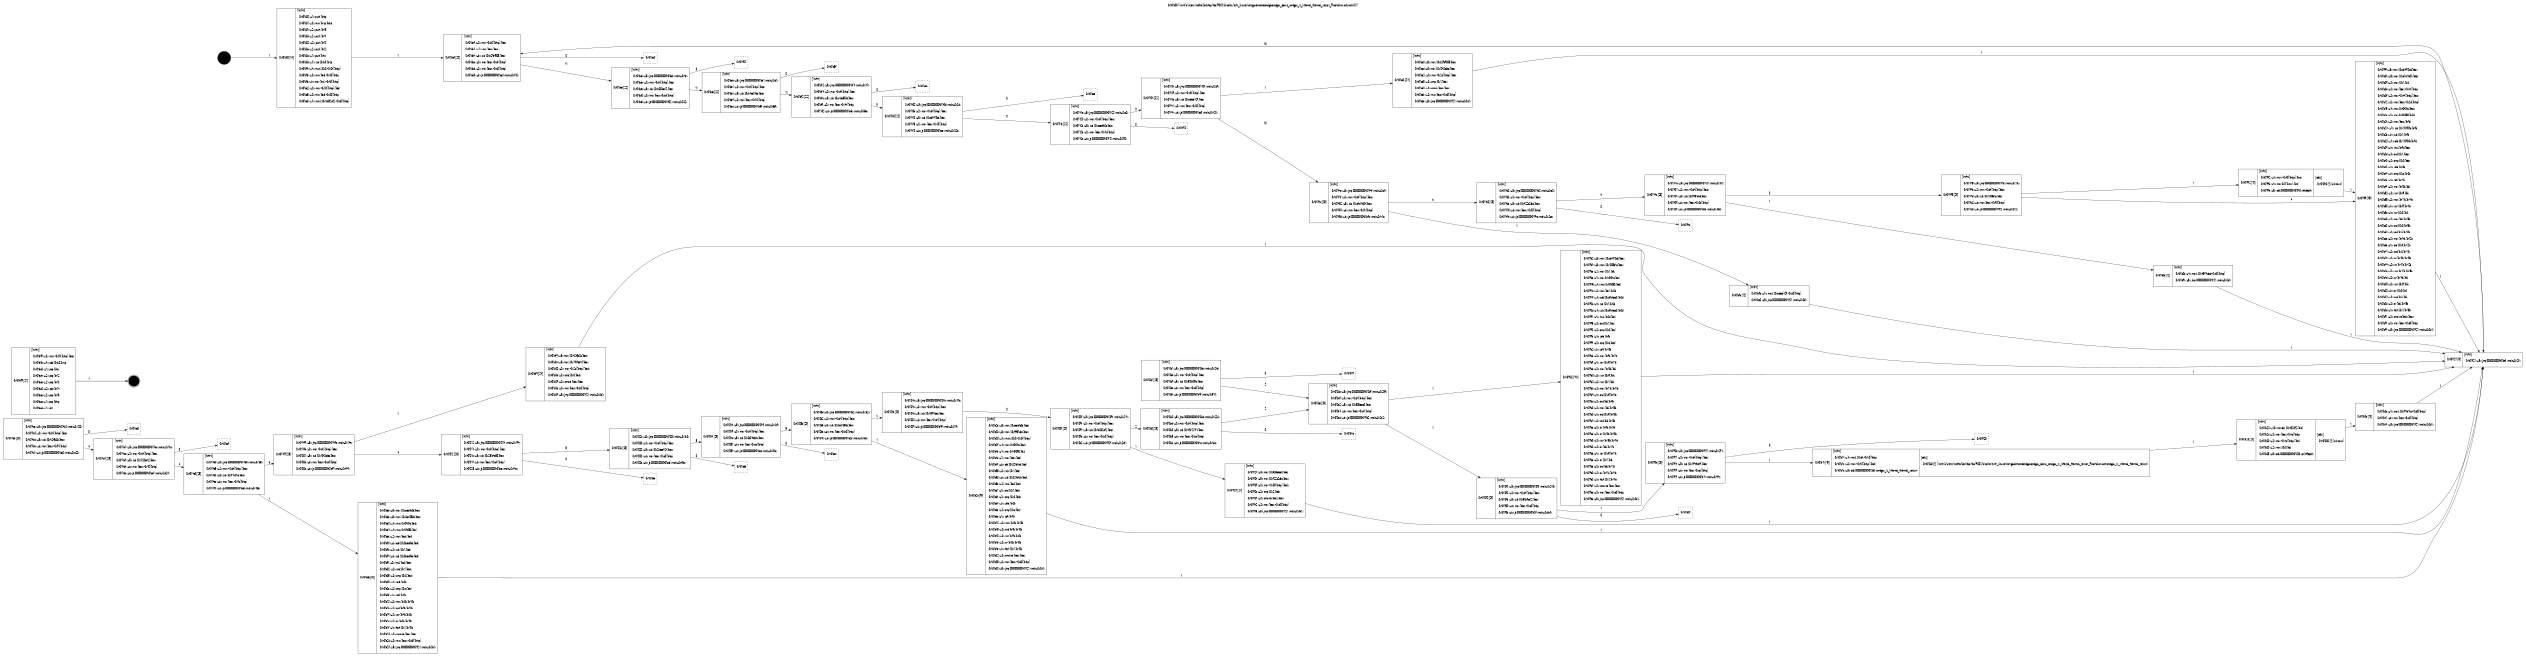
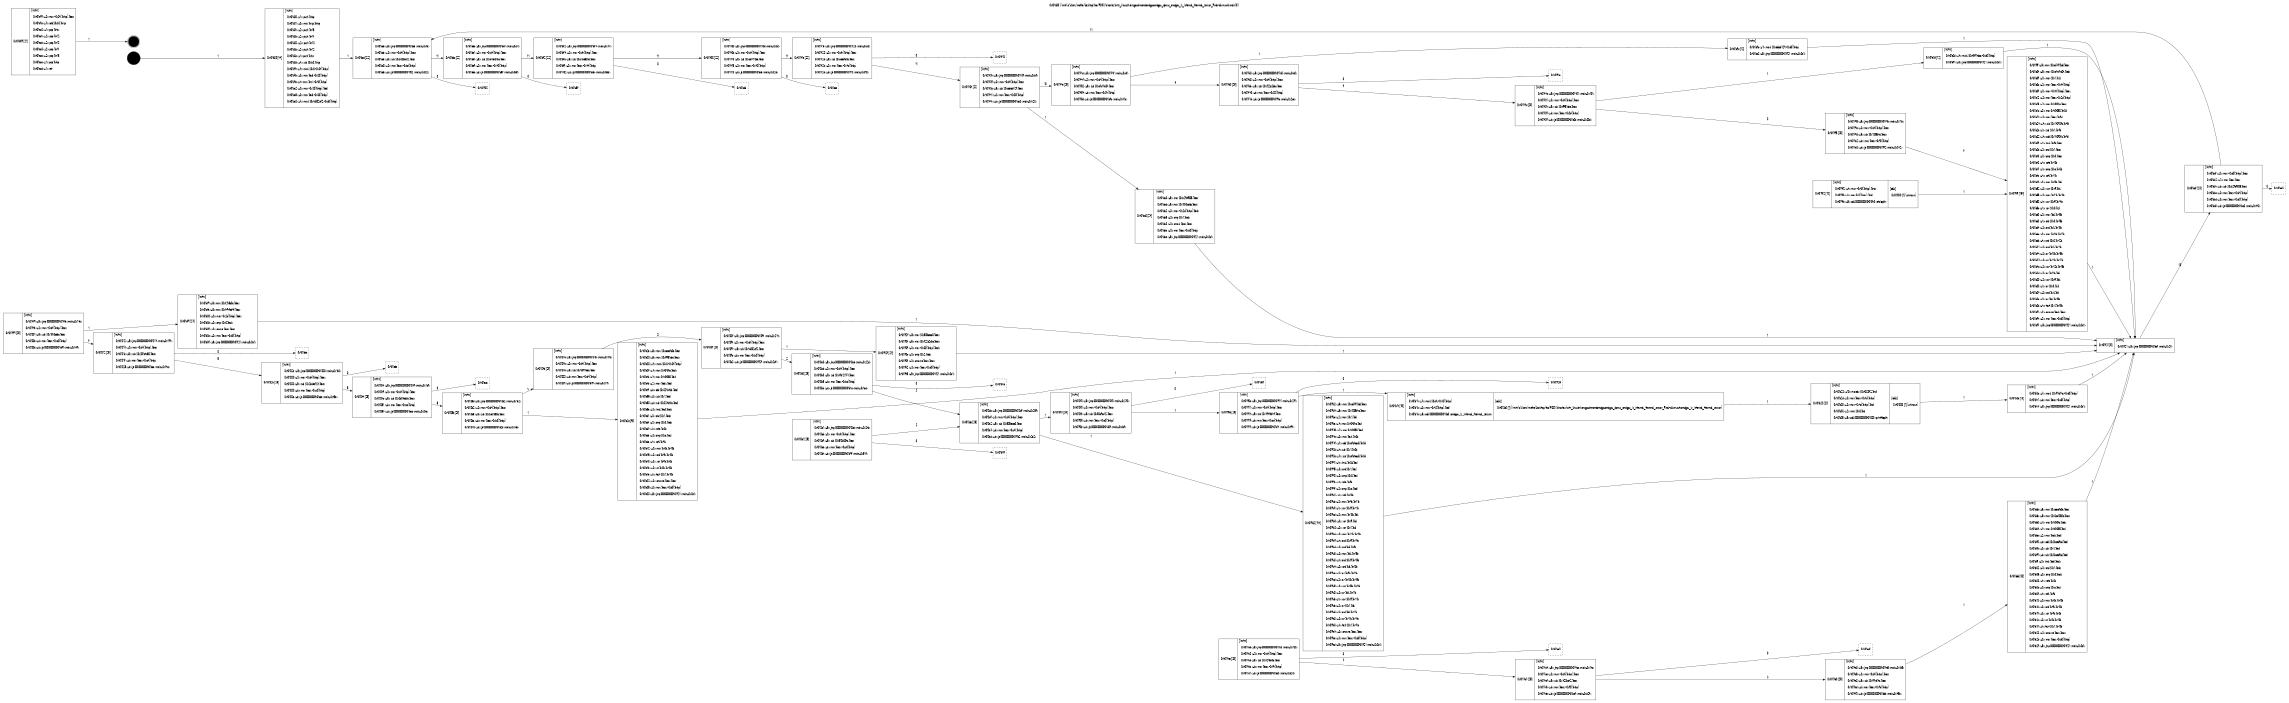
edge "0x401680 [47]" -> "0x4016af [23]": now "0x401680 [47]" -> "0x4016c6 [22]"
edge "0x401795 [25]" -> "0x4019f2 [13]": removed, label "1"
edge "0x4017e0 [25]" -> "0x4017f9 [25]": removed, label "6"
